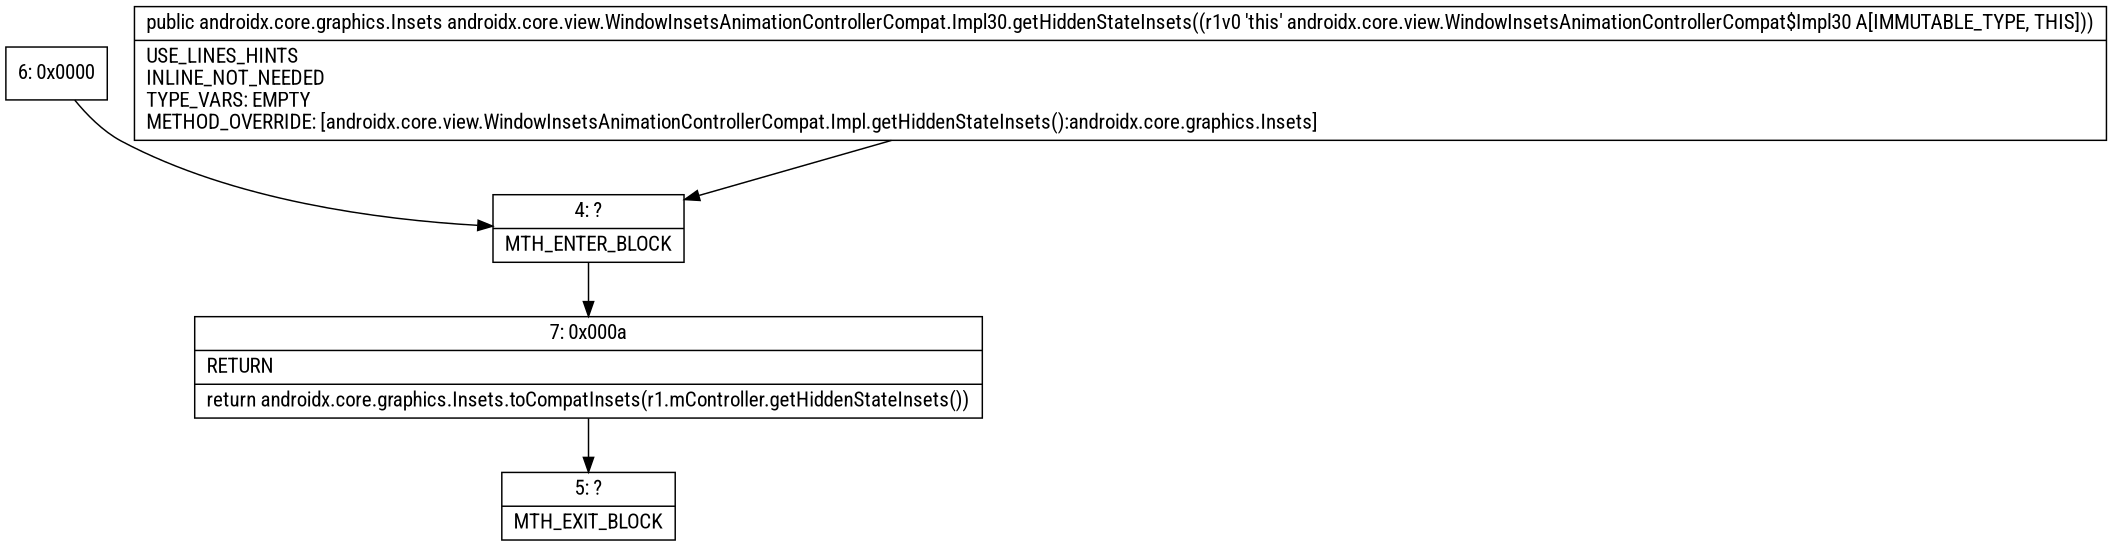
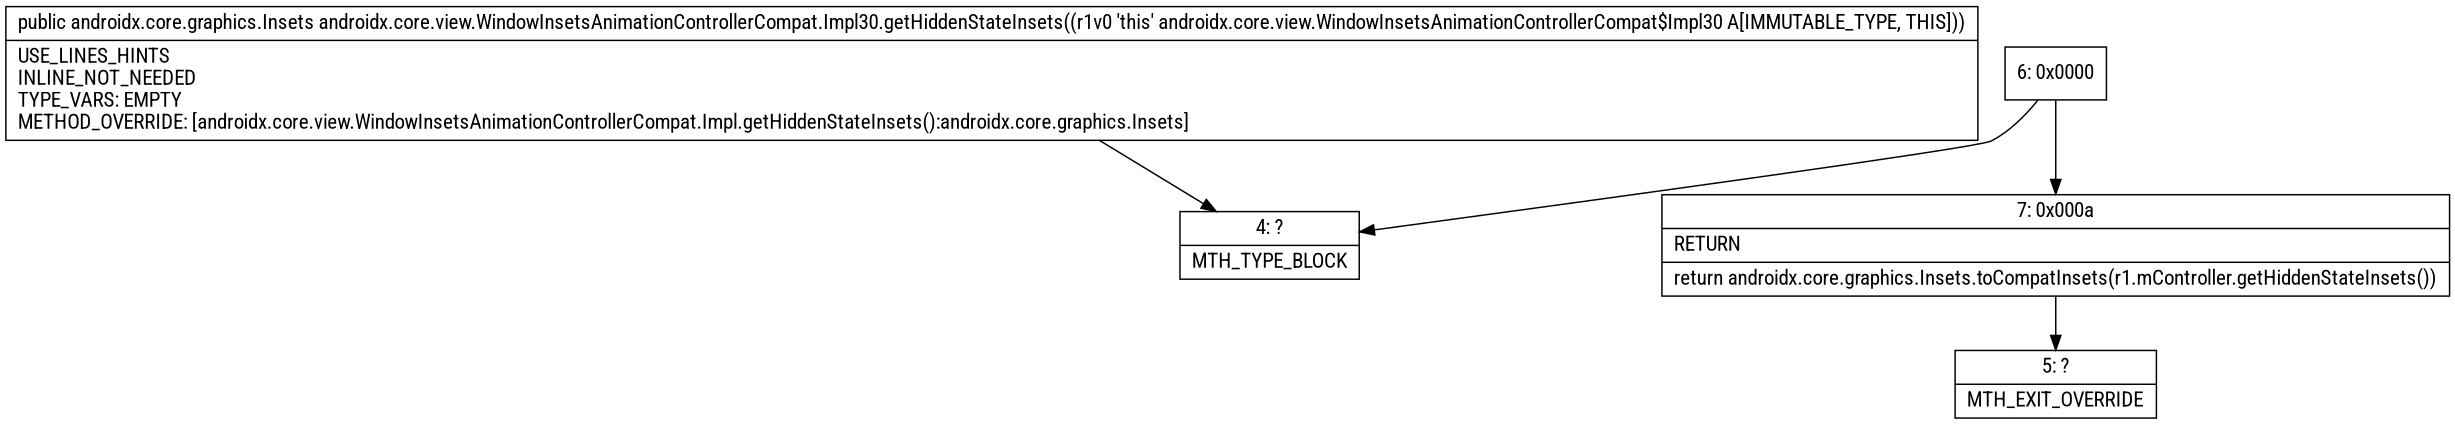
node "4: ?": text "MTH_ENTER_BLOCK" -> "MTH_TYPE_BLOCK"
edge "4: ?" -> "7: 0x000a": now "6: 0x0000" -> "7: 0x000a"
node "5: ?": text "MTH_EXIT_BLOCK" -> "MTH_EXIT_OVERRIDE"
